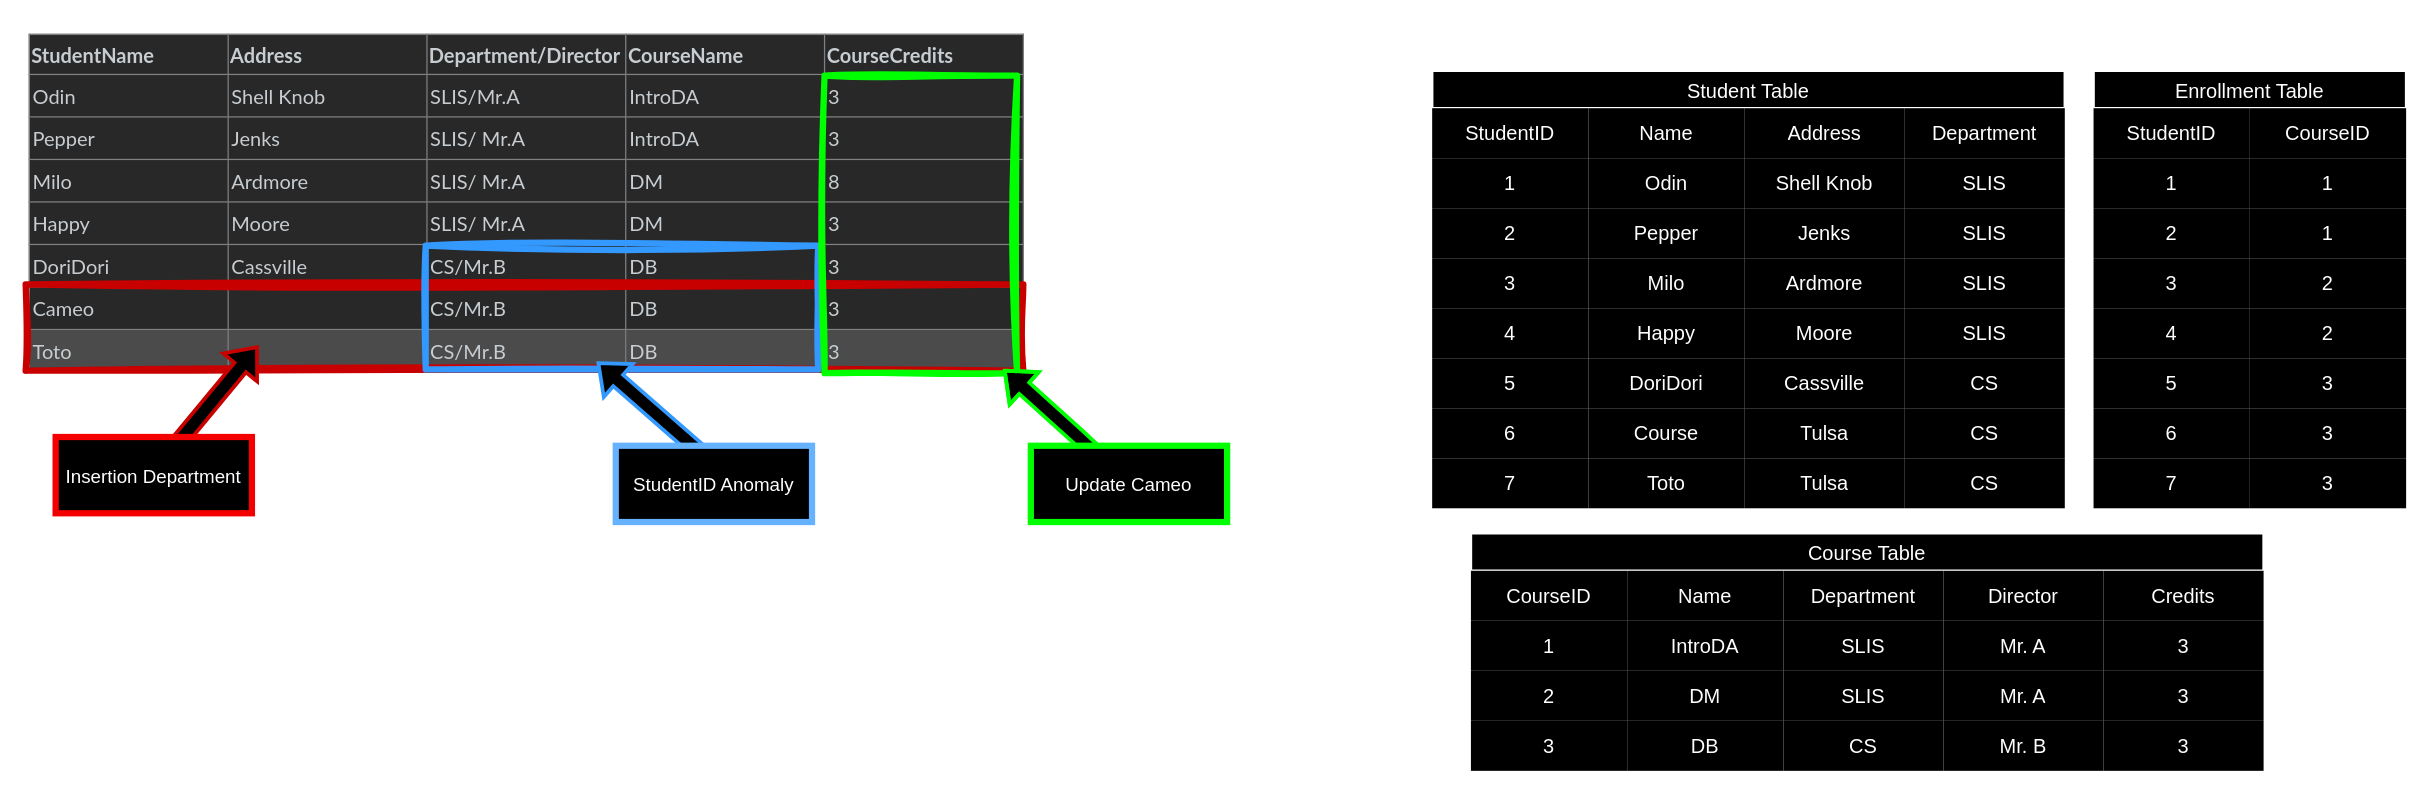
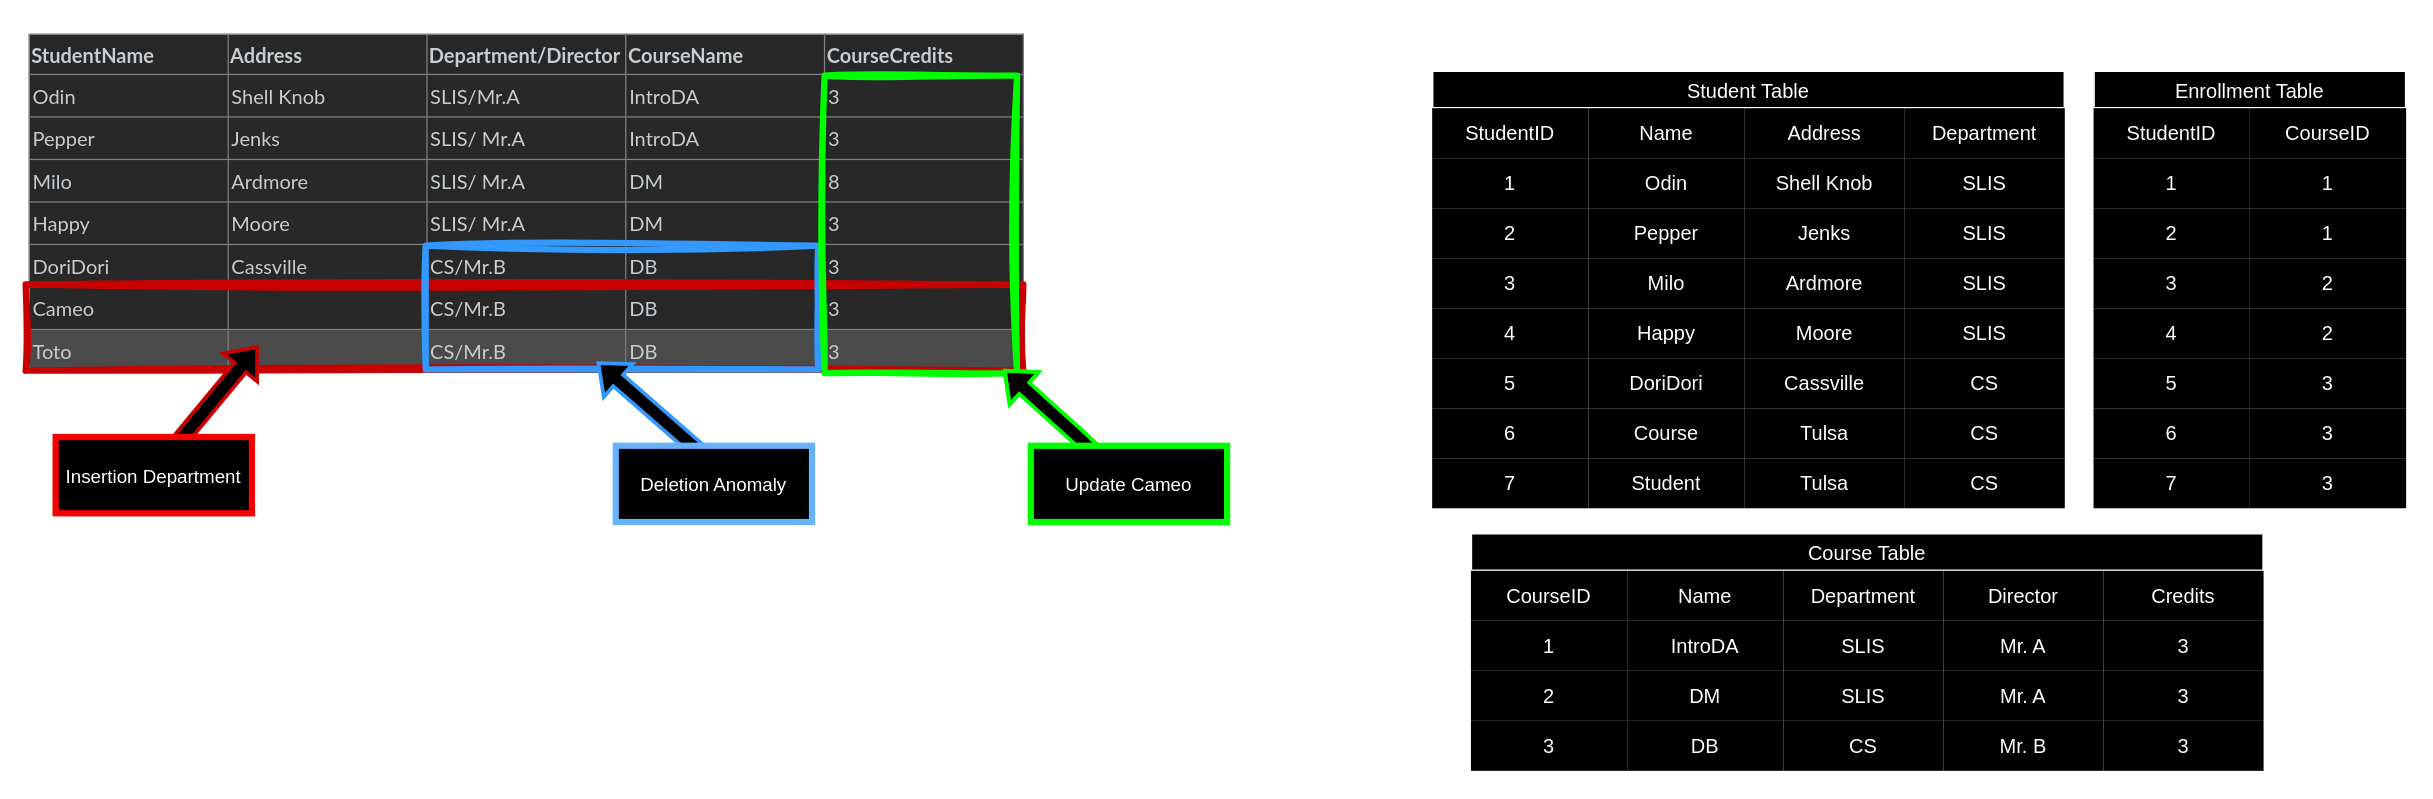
node "Toto": label "Toto" -> "Student"
node "StudentID Anomaly": label "StudentID Anomaly" -> "Deletion Anomaly"
